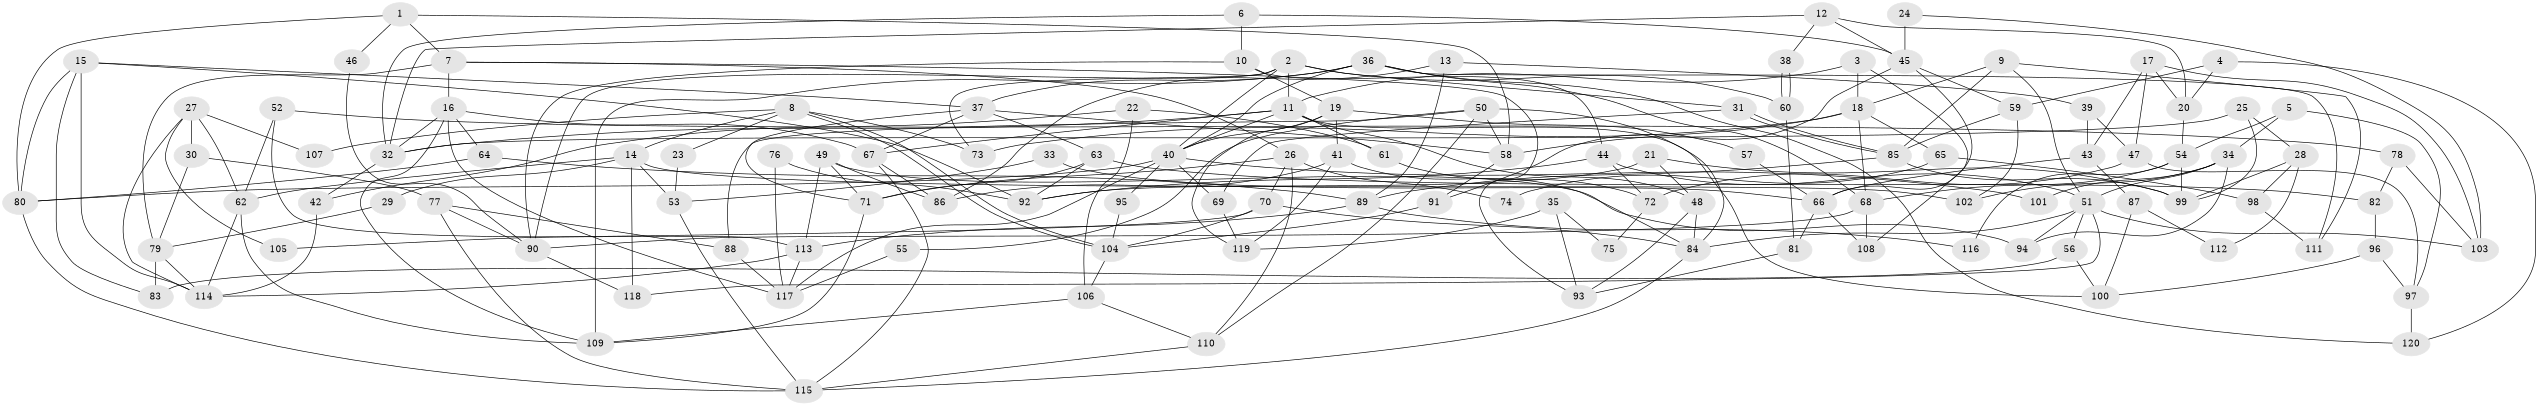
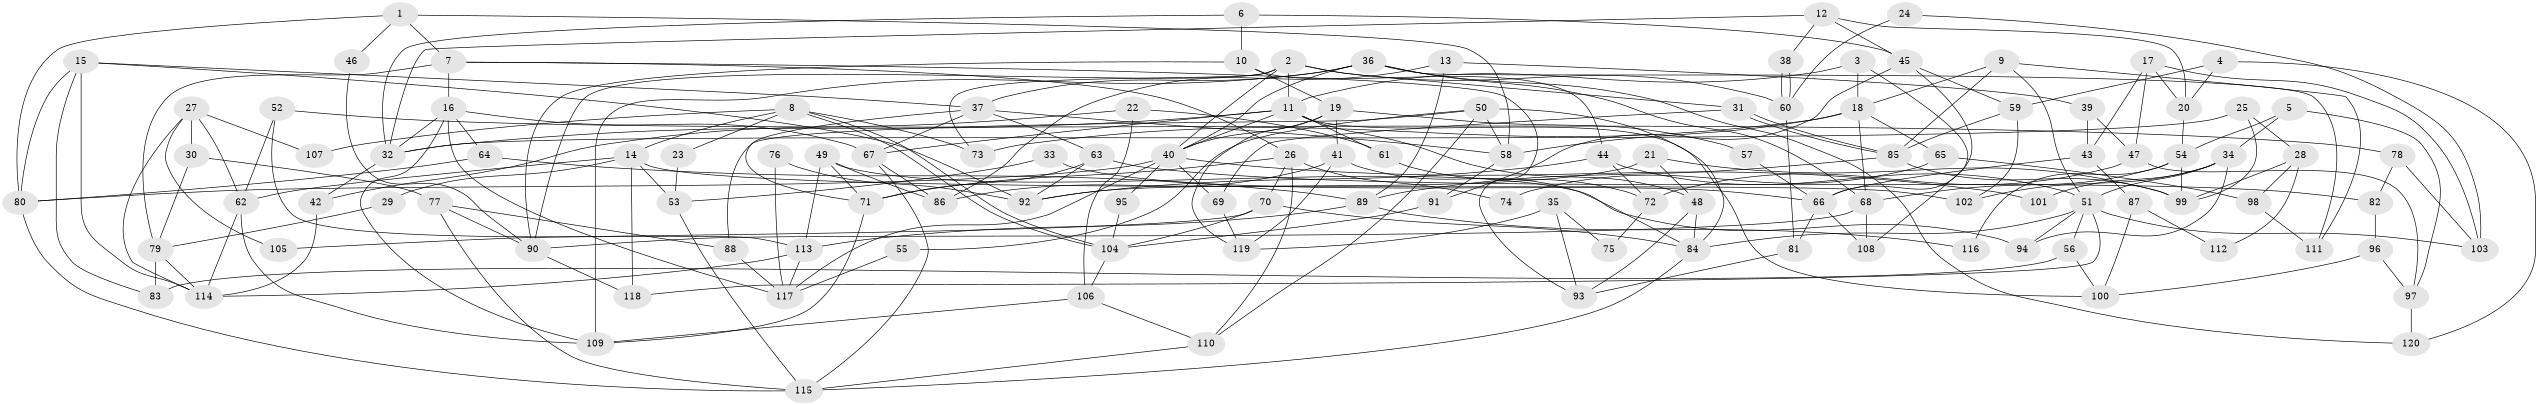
edge "24" -- "45": now "24" -- "60"
